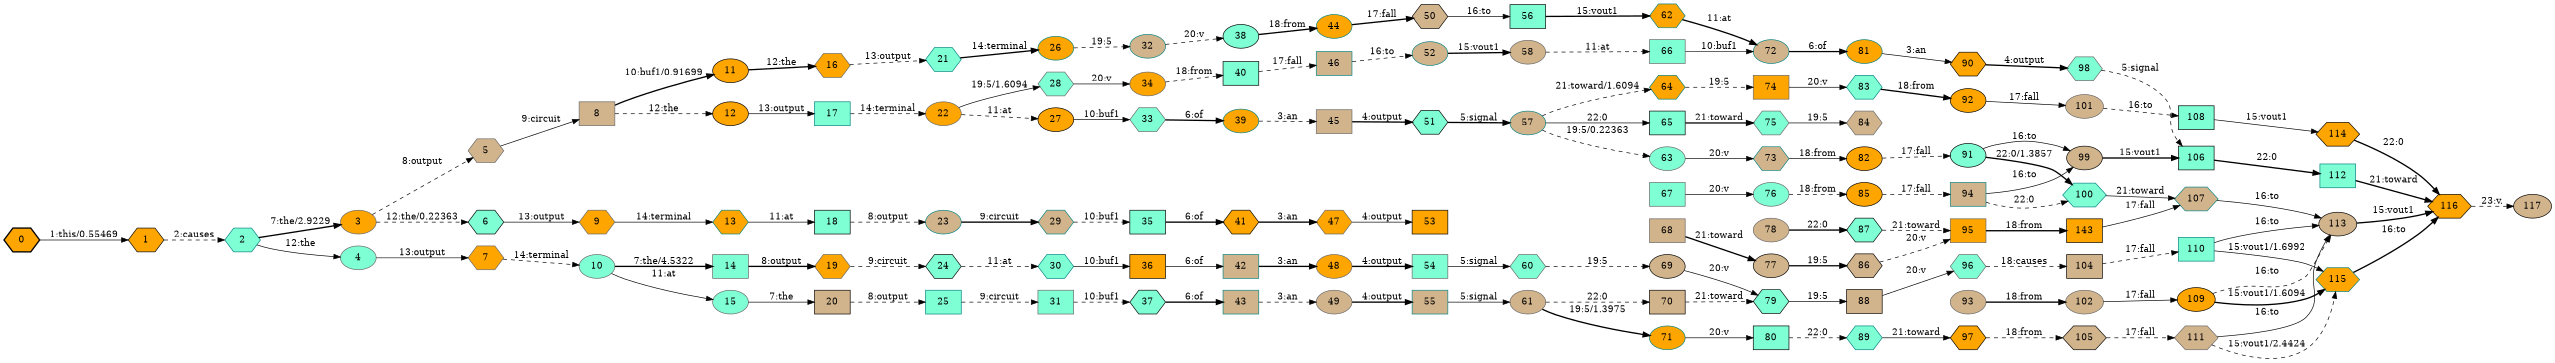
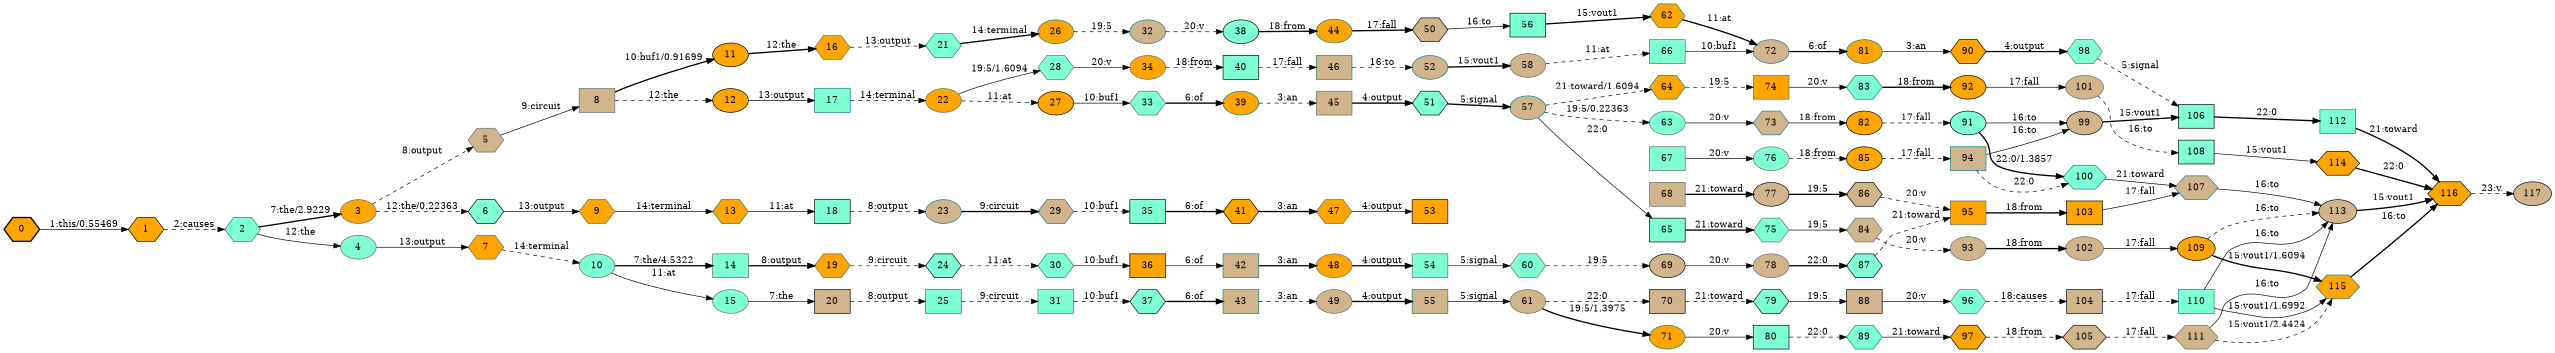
node "143": label "143" -> "103"
edge "84" -> "93": added, label "20:v"
edge "69" -> "79": now "69" -> "78"
